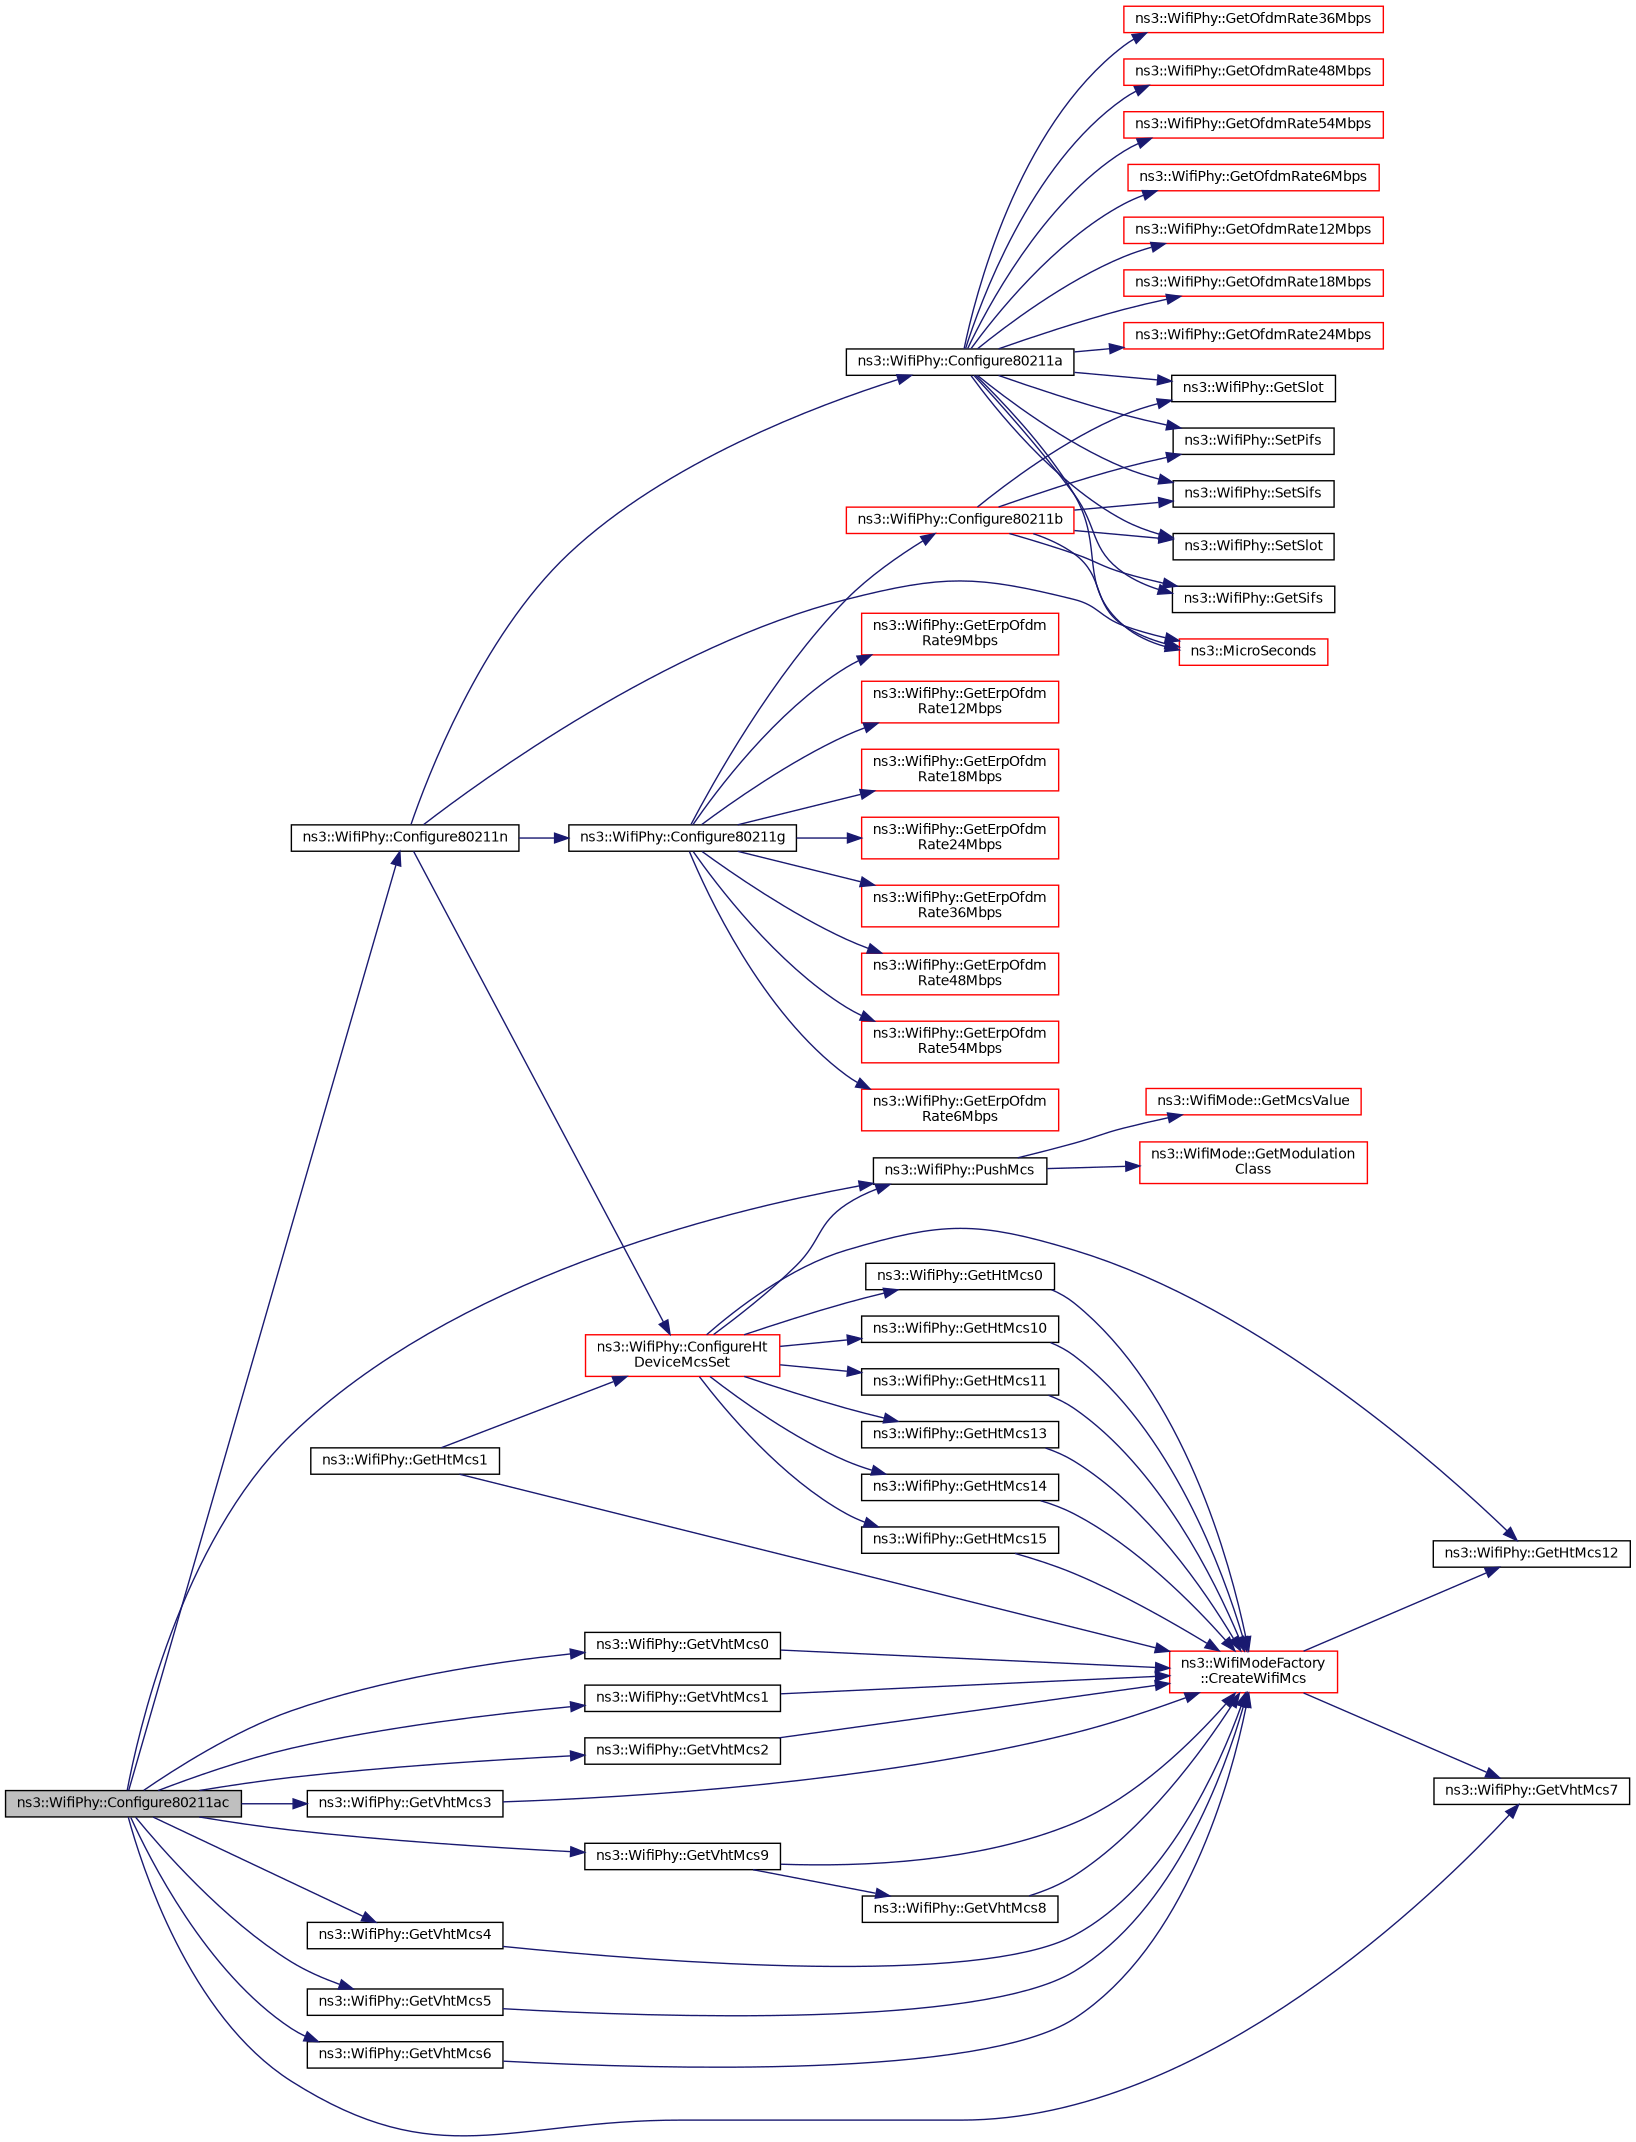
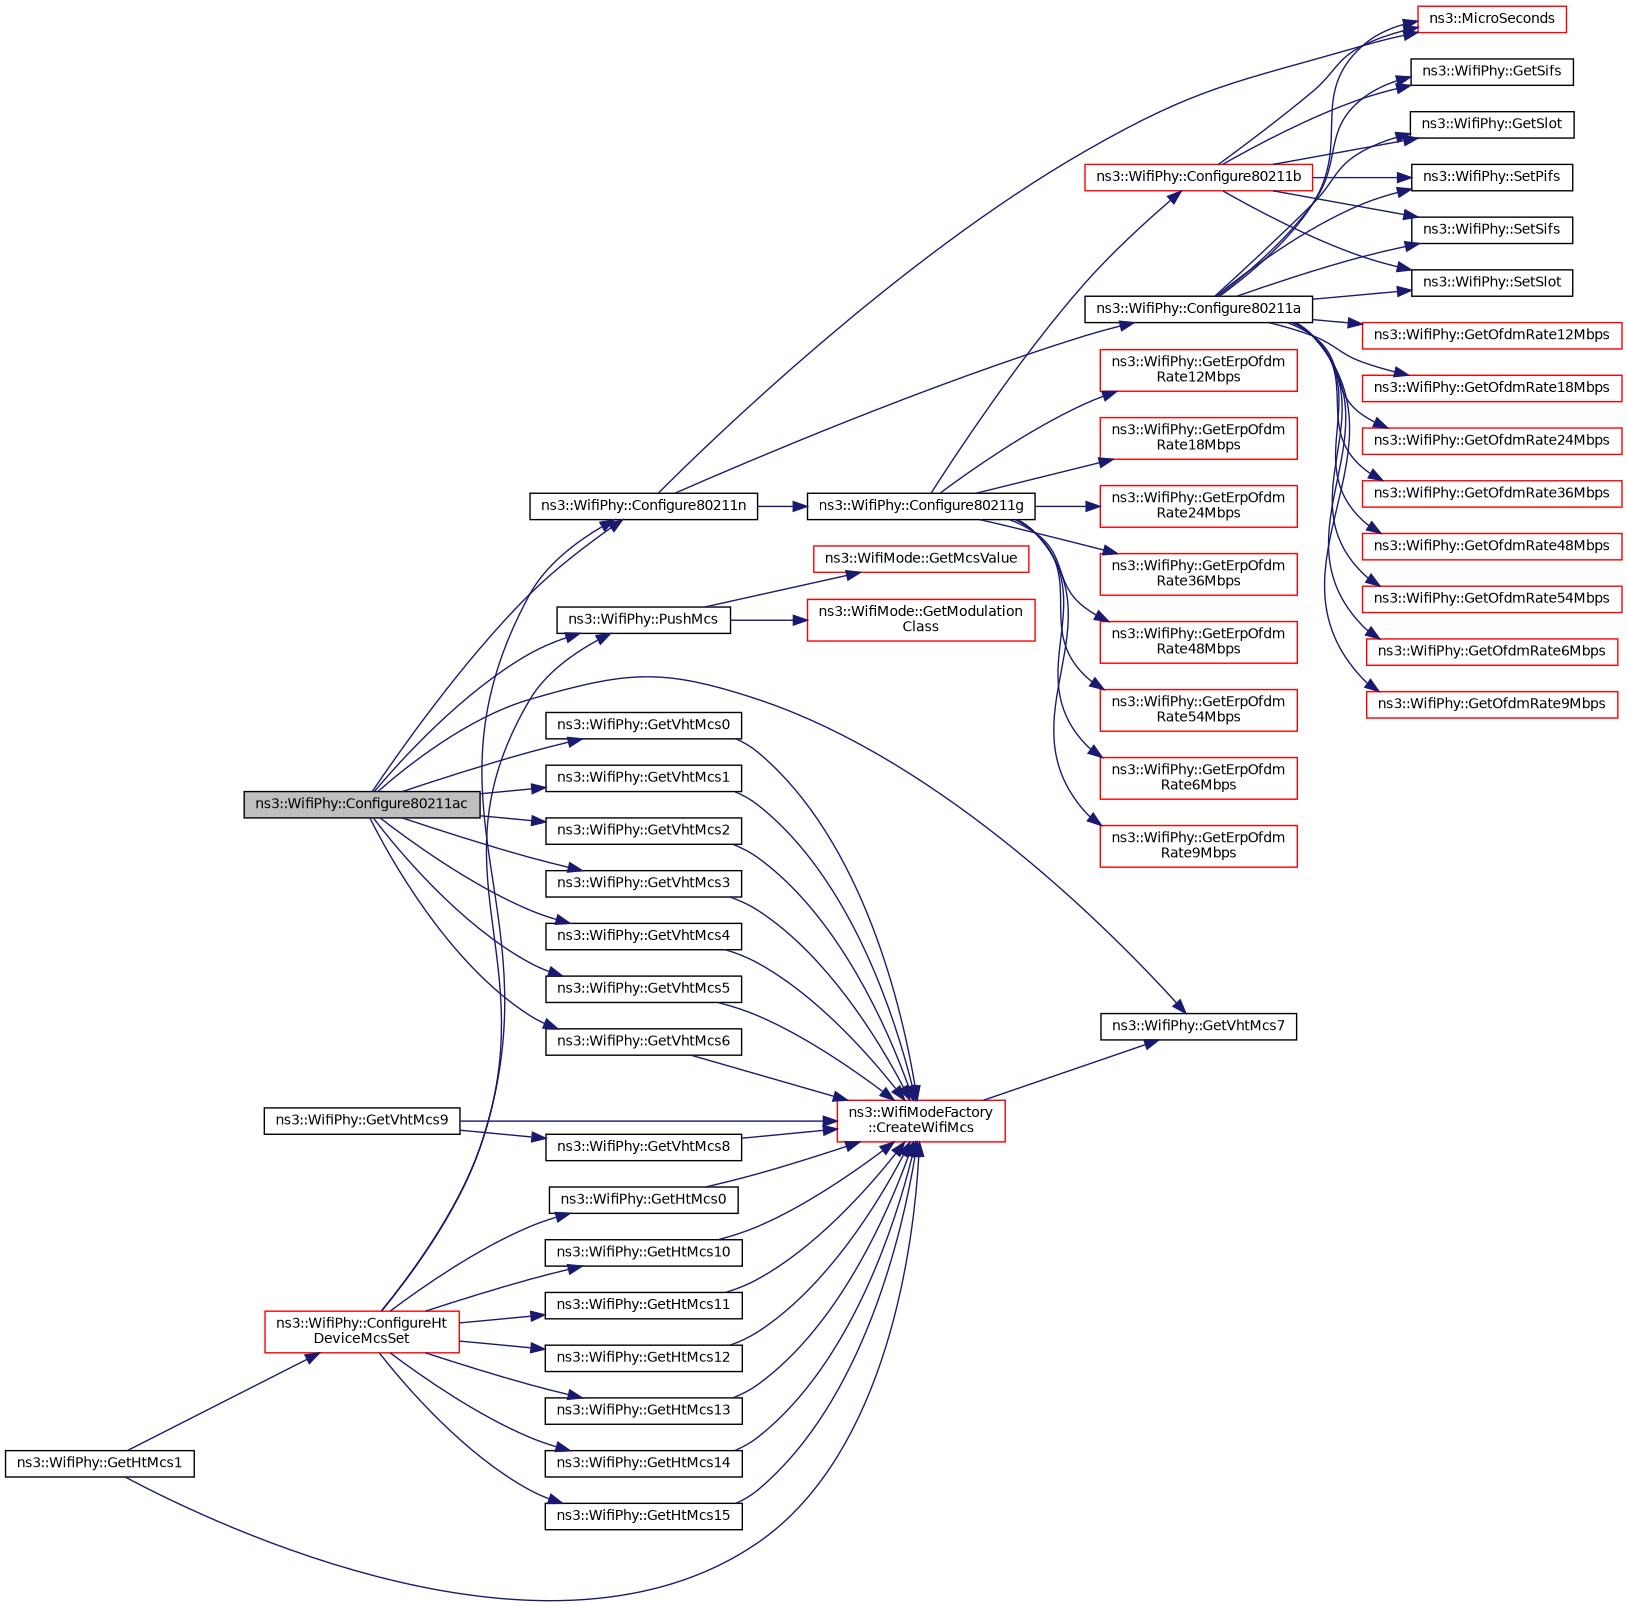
node "ns3::WifiPhy::GetOfdmRate9Mbps": added
edge "ns3::WifiPhy::Configure80211n" -> "ns3::WifiPhy::ConfigureHt DeviceMcsSet": reversed
edge "ns3::WifiModeFactory ::CreateWifiMcs" -> "ns3::WifiPhy::GetHtMcs12": reversed
edge "ns3::WifiPhy::Configure80211ac" -> "ns3::WifiPhy::GetVhtMcs9": removed
